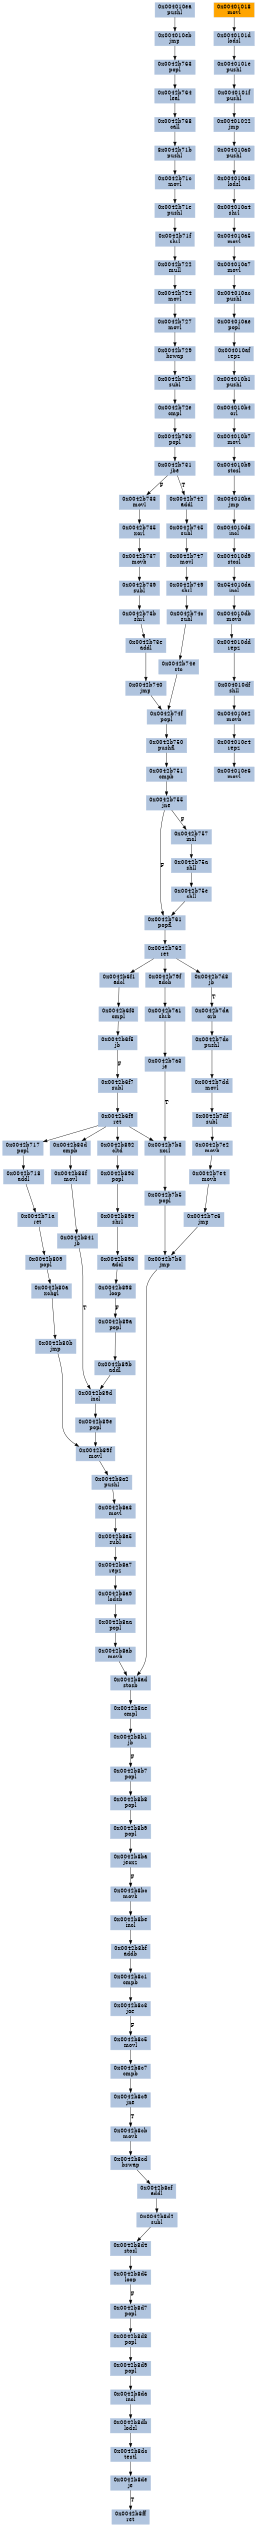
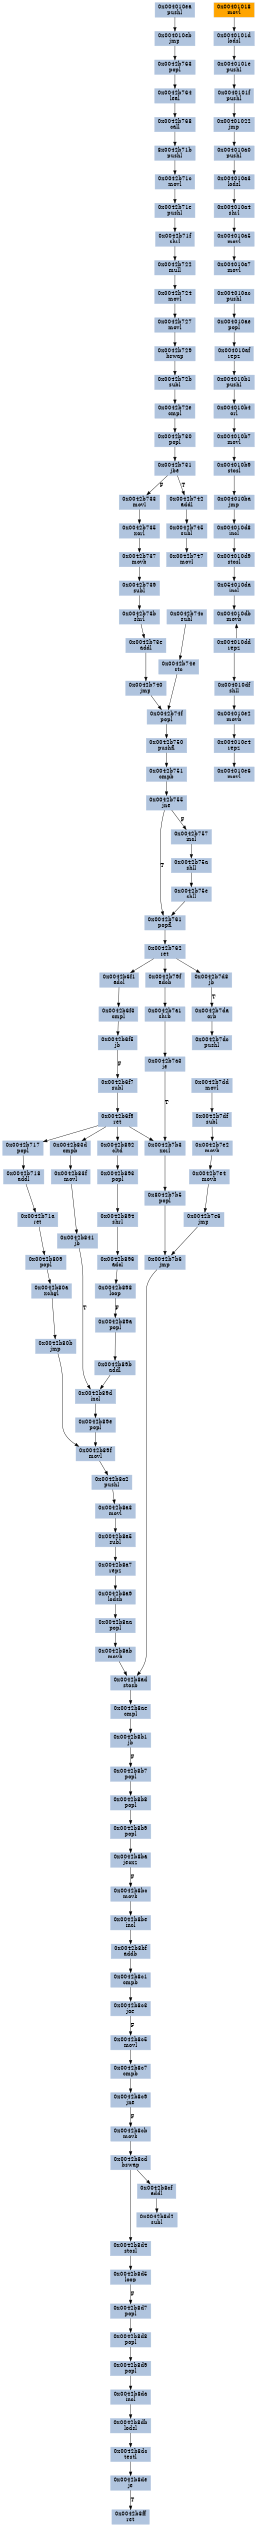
edge "0x004010a7 movl" -> "0x004010ac pushl": removed
node "0x0042b749 shrl": removed
edge "0x004010db movb" -> "0x004010dd repz": reversed
edge "0x0042b755 jne" -> "0x0042b761 popfl": label "F" -> "T"
edge "0x0042b7dc pushl" -> "0x0042b7dd movl": removed
node "0x0042b7b5 popl": label "0x0042b7b5 popl" -> "0x8042b7b5 popl"
edge "0x0042b8c9 jne" -> "0x0042b8cb movb": label "T" -> "F"
edge "0x0042b8d2 subl" -> "0x0042b8d4 stosl": now "0x0042b8cd bswap" -> "0x0042b8d4 stosl"
